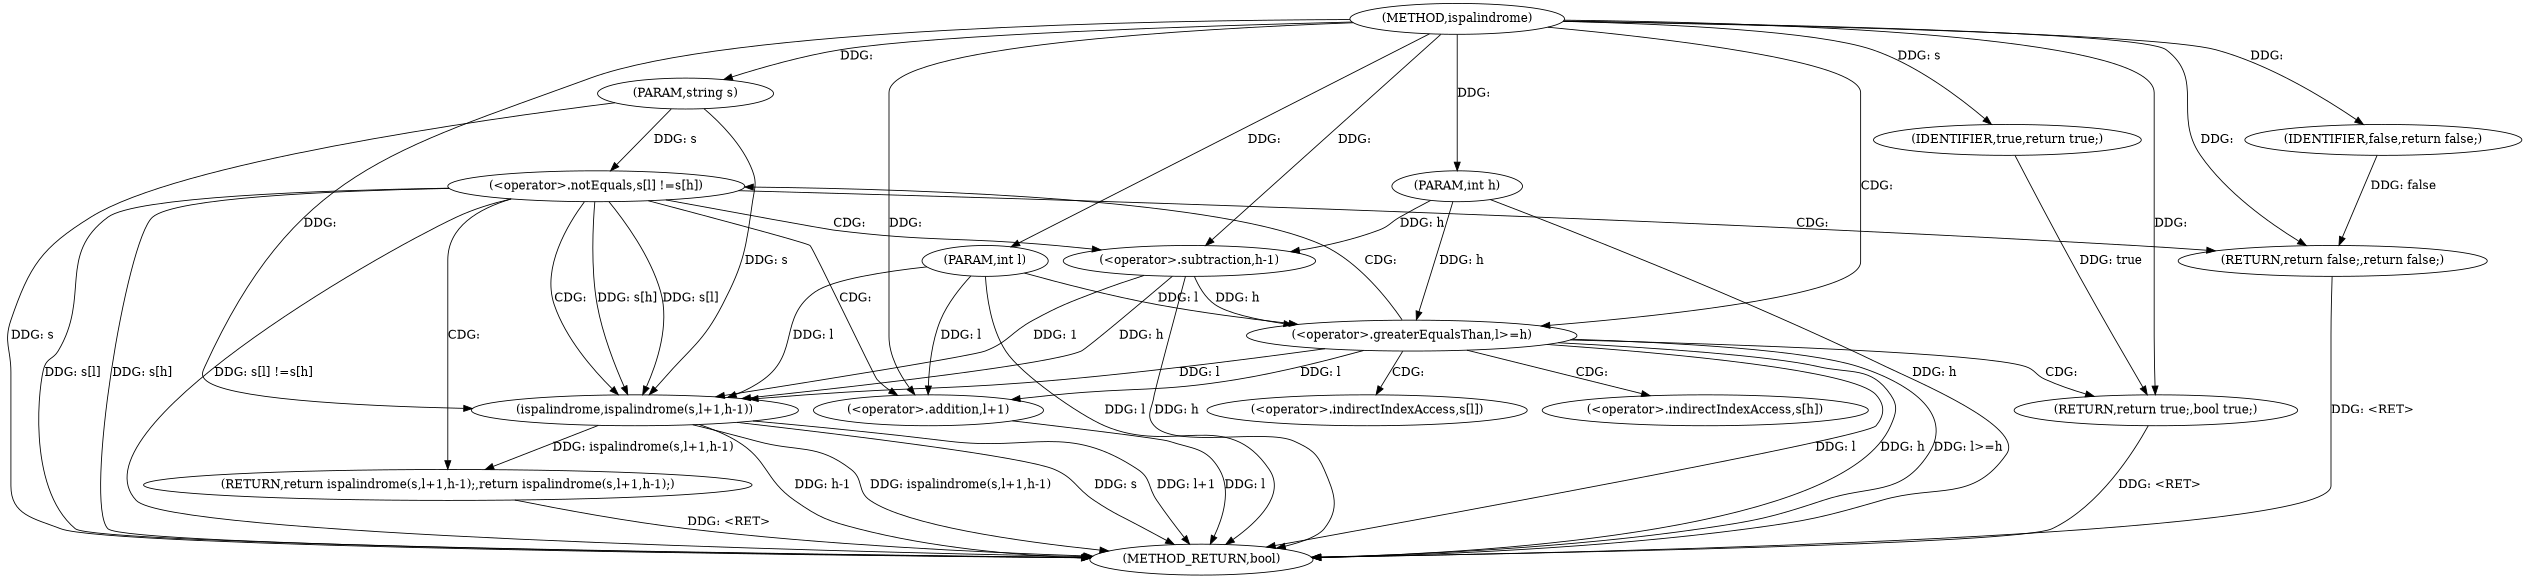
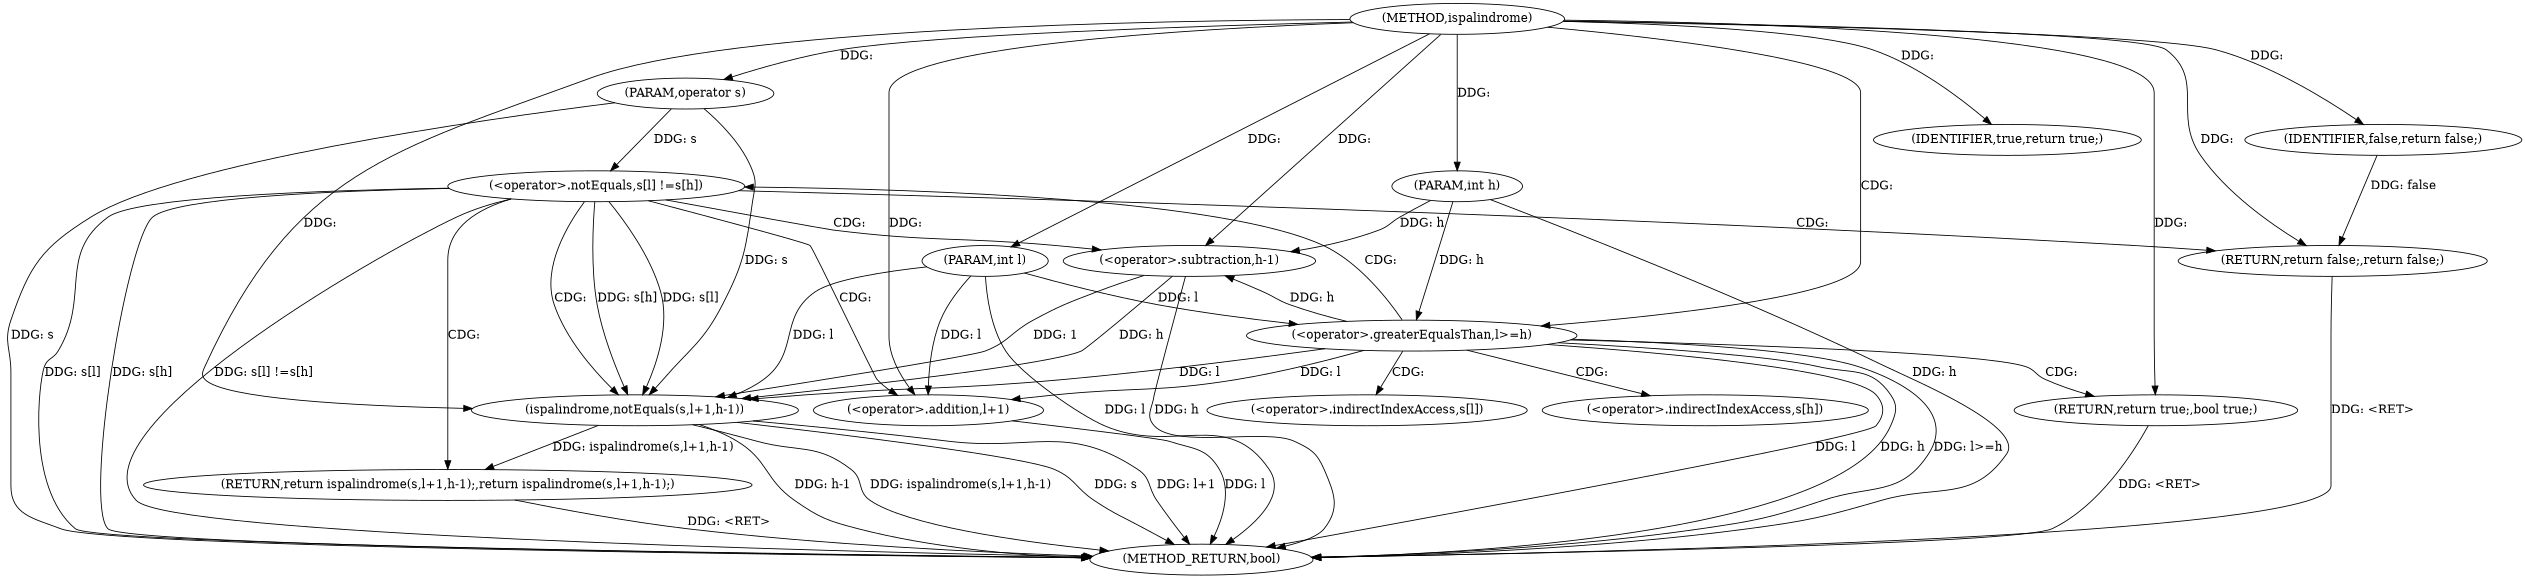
edge "(METHOD,ispalindrome)" -> "(IDENTIFIER,true,return true;)": label "DDG: s" -> "DDG: "
node "(PARAM,string s)": label "(PARAM,string s)" -> "(PARAM,operator s)"
edge "(IDENTIFIER,true,return true;)" -> "(RETURN,return true;,bool true;)": removed, label "DDG: true"
edge "(<operator>.subtraction,h-1)" -> "(<operator>.greaterEqualsThan,l>=h)": reversed
node "(ispalindrome,ispalindrome(s,l+1,h-1))": label "(ispalindrome,ispalindrome(s,l+1,h-1))" -> "(ispalindrome,notEquals(s,l+1,h-1))"
